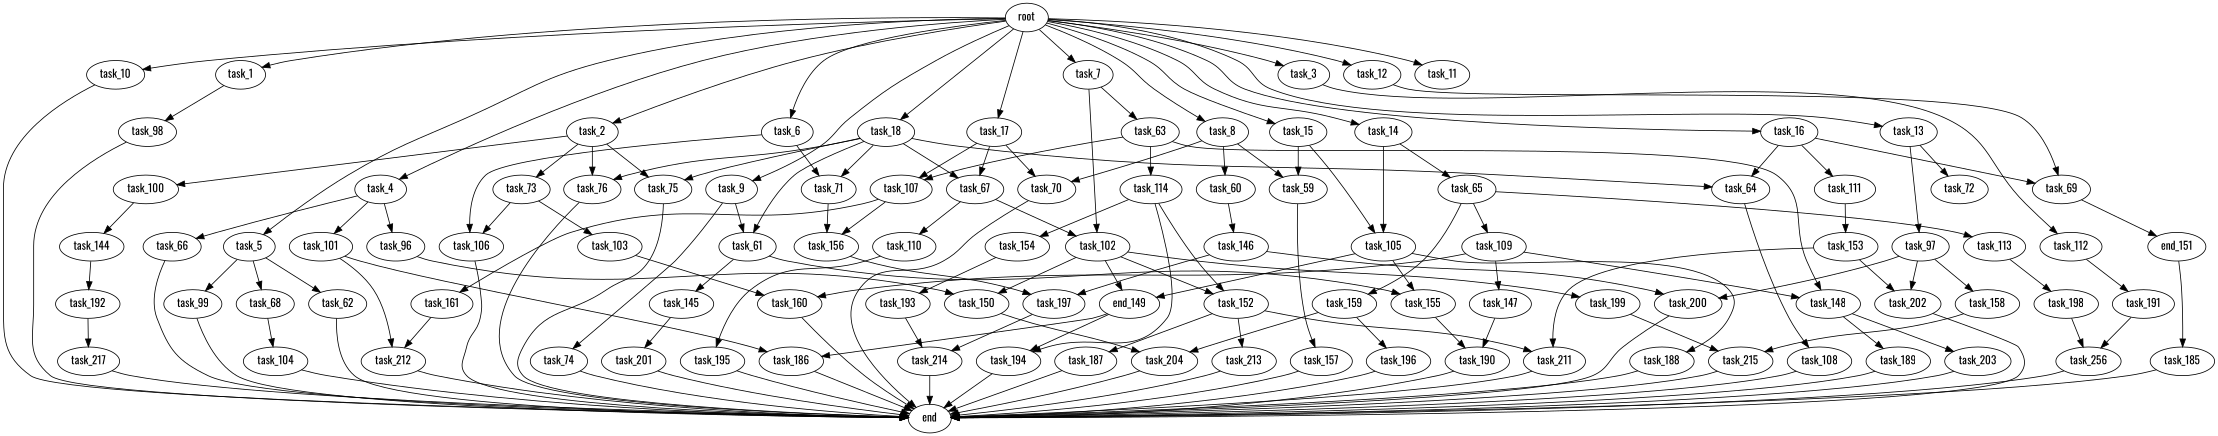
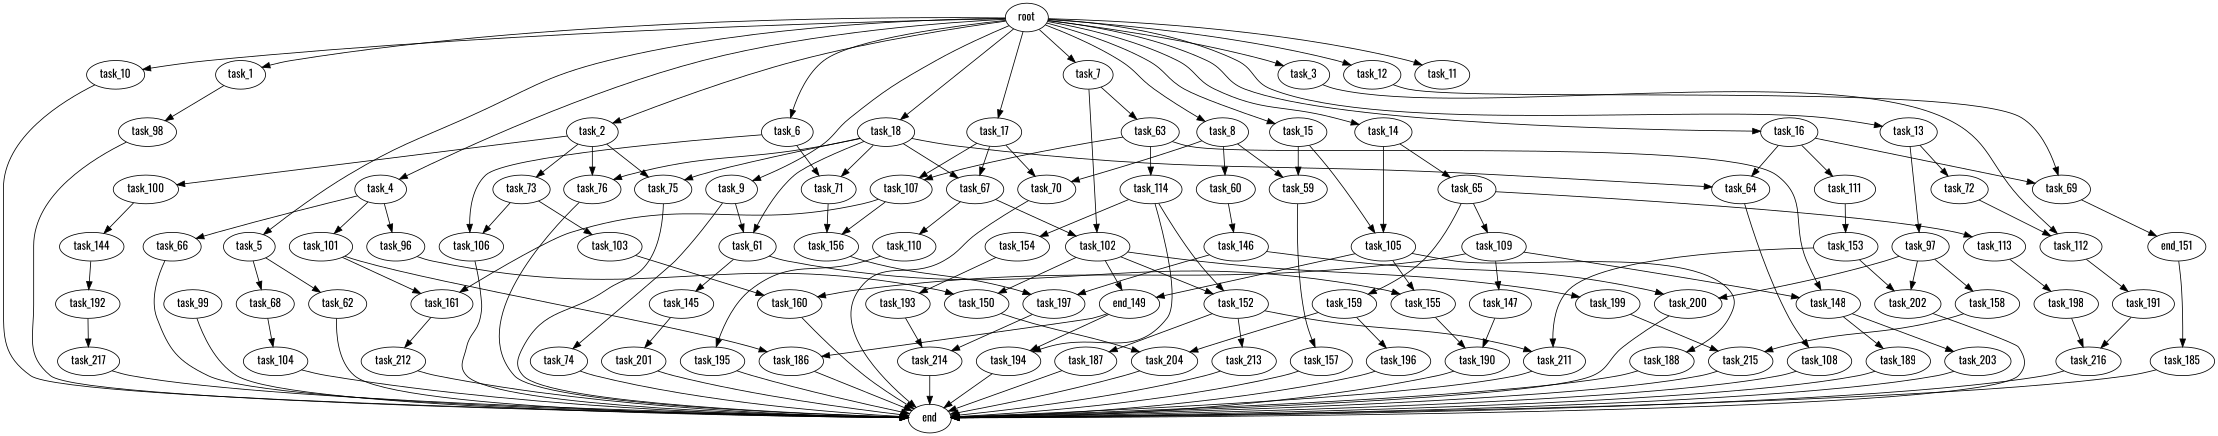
edge "task_72" -> "task_112": added
edge "task_5" -> "task_99": removed
edge "task_101" -> "task_212": now "task_101" -> "task_161"
node "task_256": label "task_256" -> "task_216"
